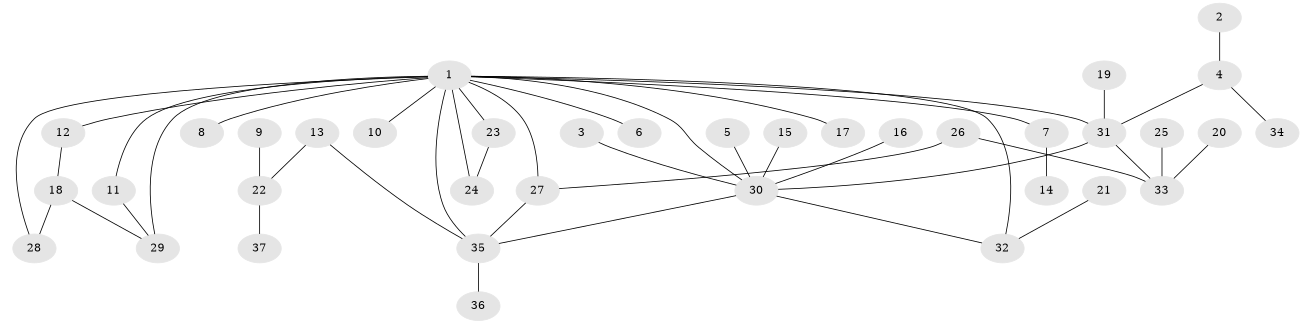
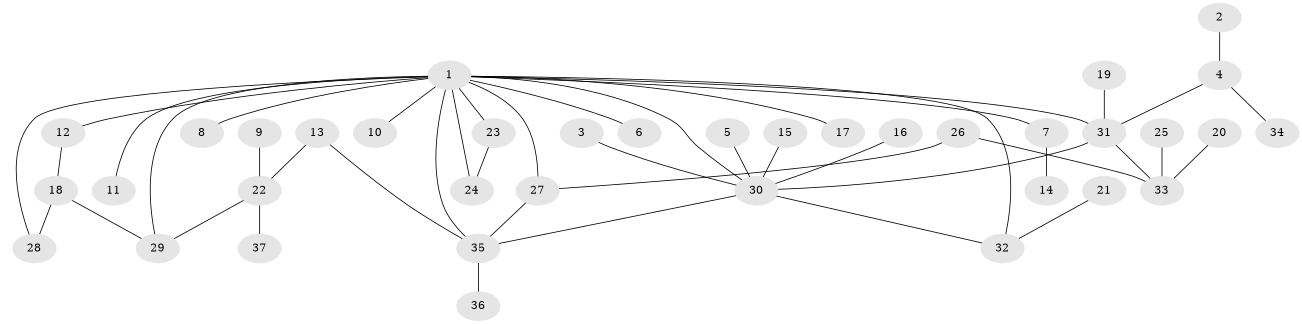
edge "11" -- "29": now "22" -- "29"
